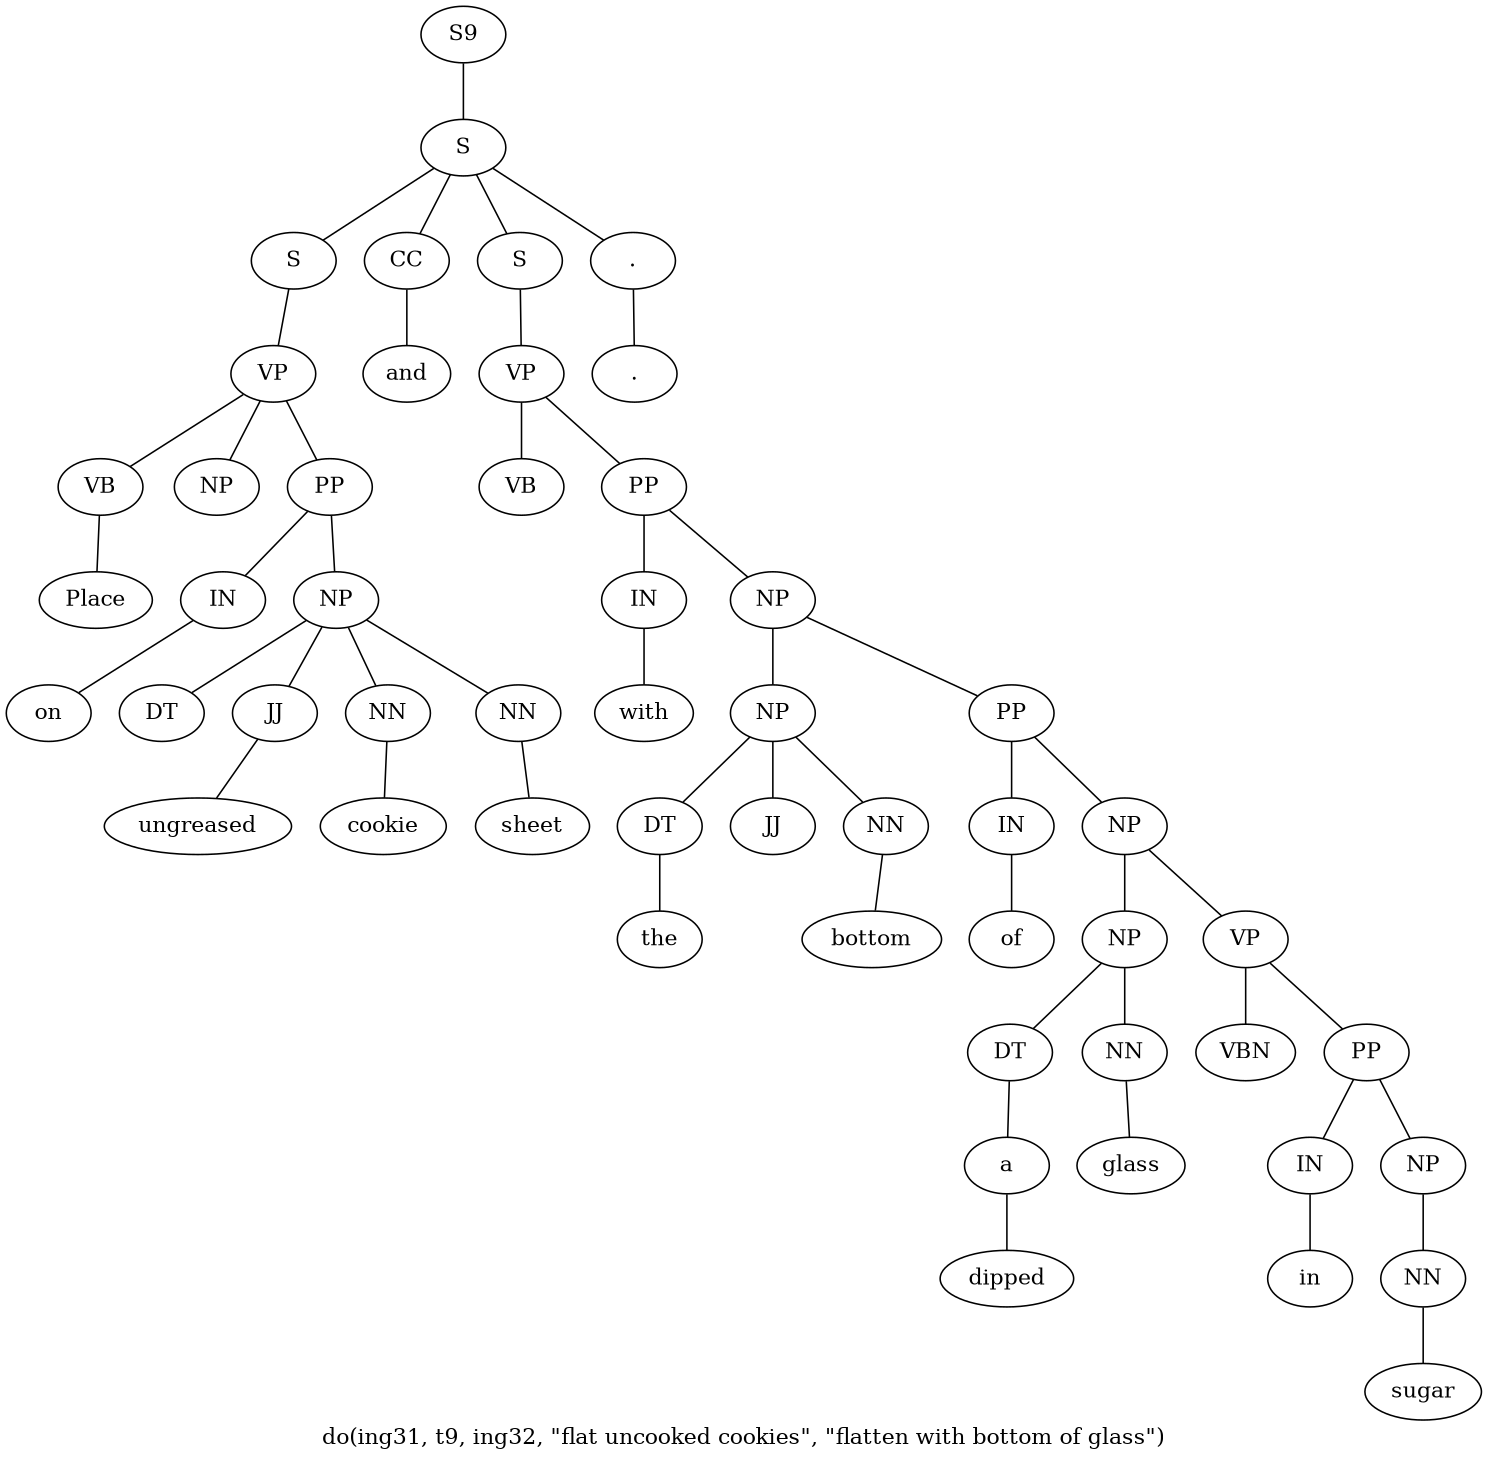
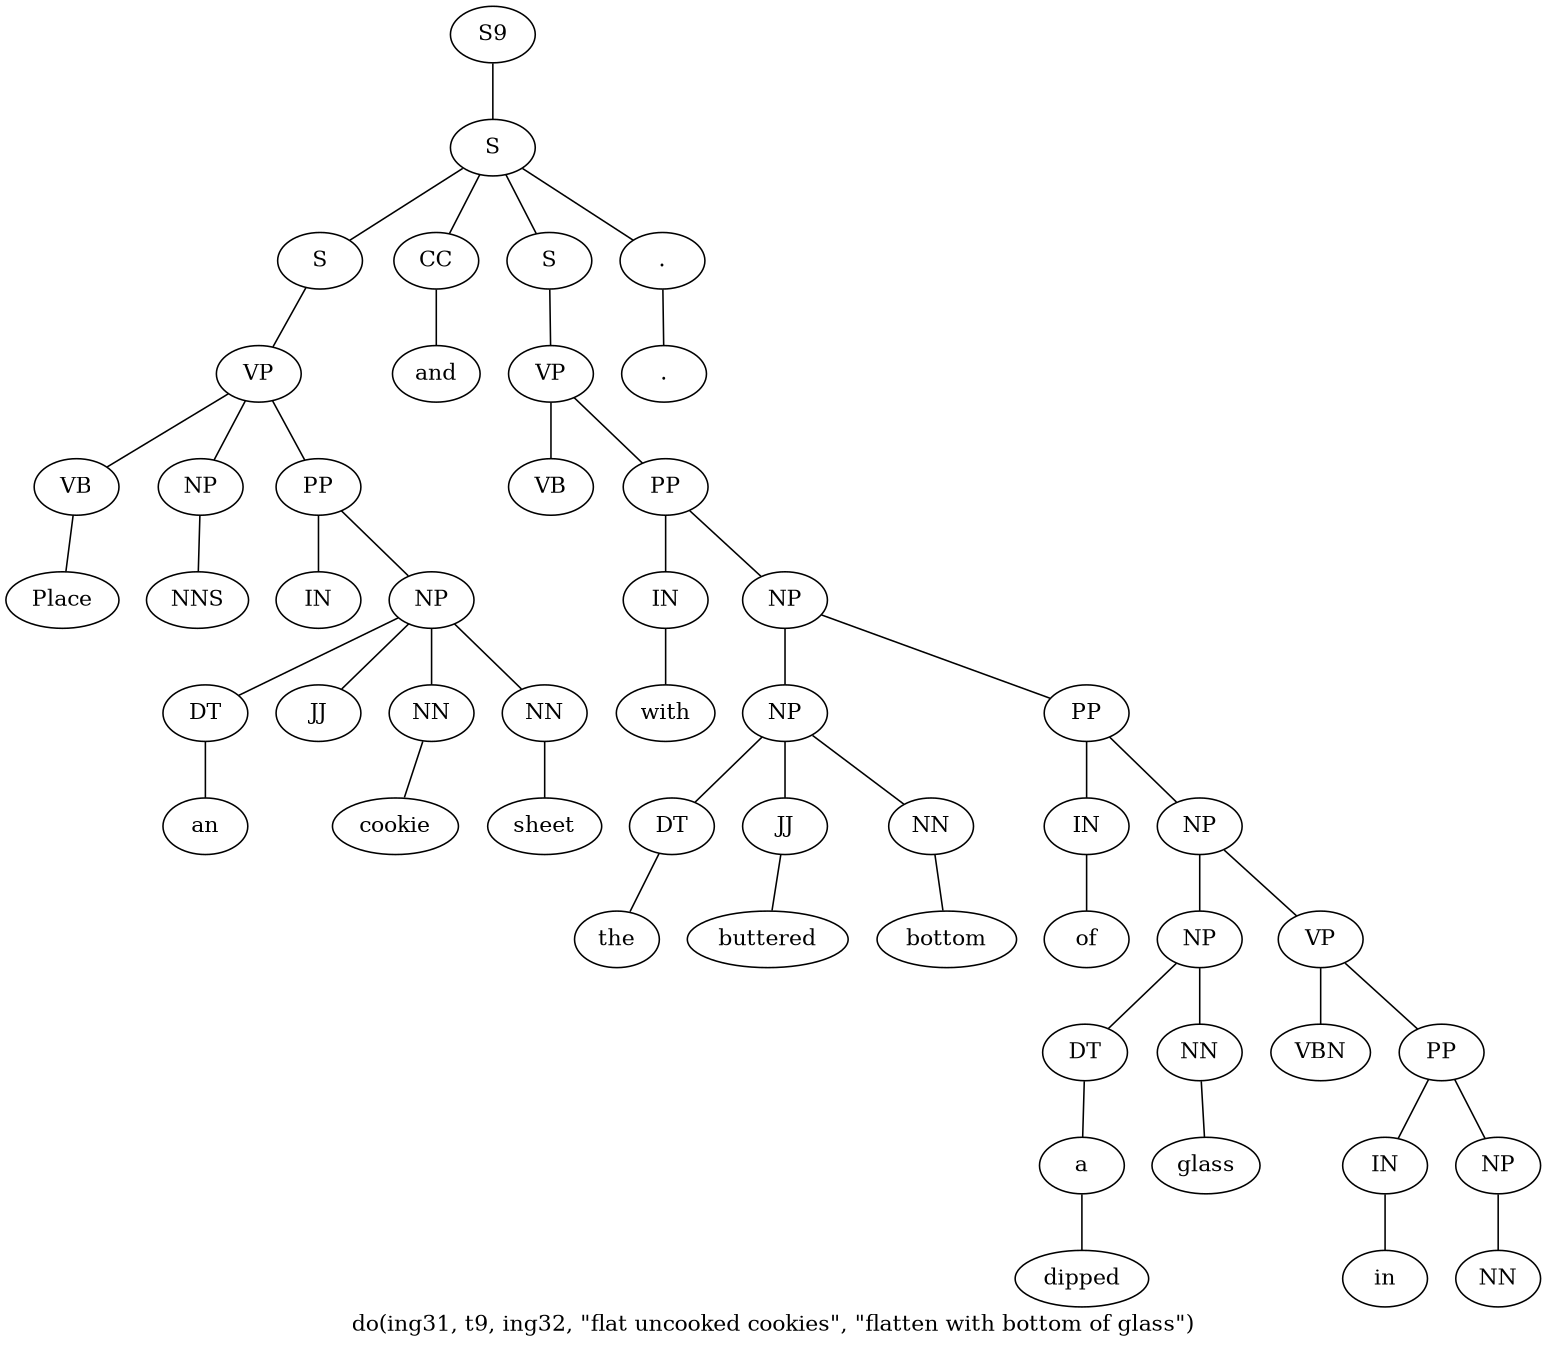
node "NNS": added
node "on": removed
node "ungreased": removed
node "an": added
node "buttered": added
node "sugar": removed
